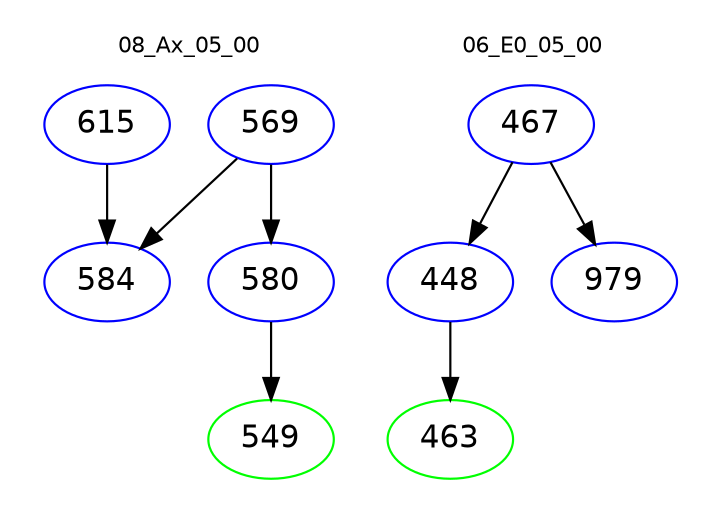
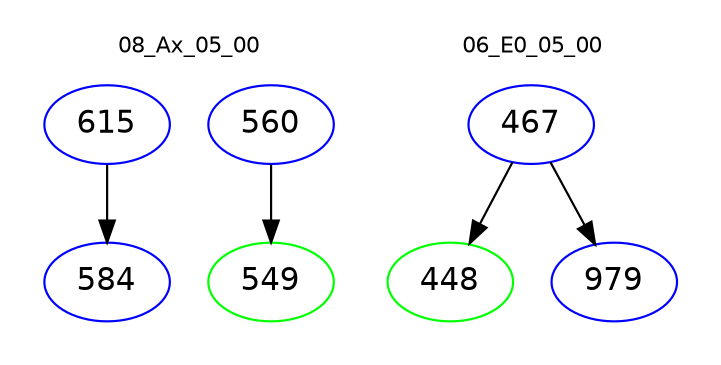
node "569": removed
node "580": label "580" -> "560"
node "448": color blue -> green
node "463": removed
